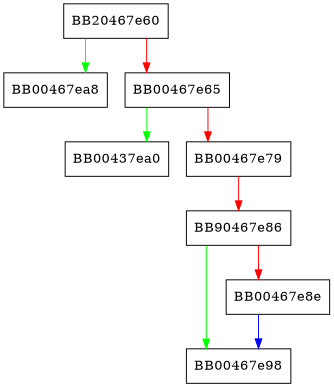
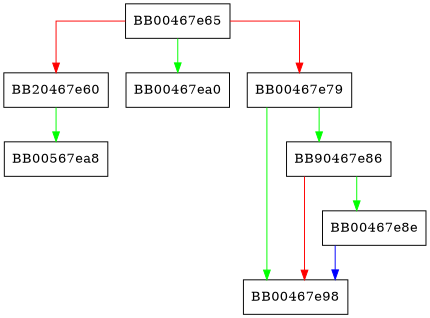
edge "BB20467e60" -> "BB00467e65": reversed
node "BB00467ea8": label "BB00467ea8" -> "BB00567ea8"
node "BB00437ea0": label "BB00437ea0" -> "BB00467ea0"
edge "BB00467e79" -> "BB90467e86": color red -> green
edge "BB00467e79" -> "BB00467e98": added
edge "BB90467e86" -> "BB00467e8e": color red -> green
edge "BB90467e86" -> "BB00467e98": color green -> red
